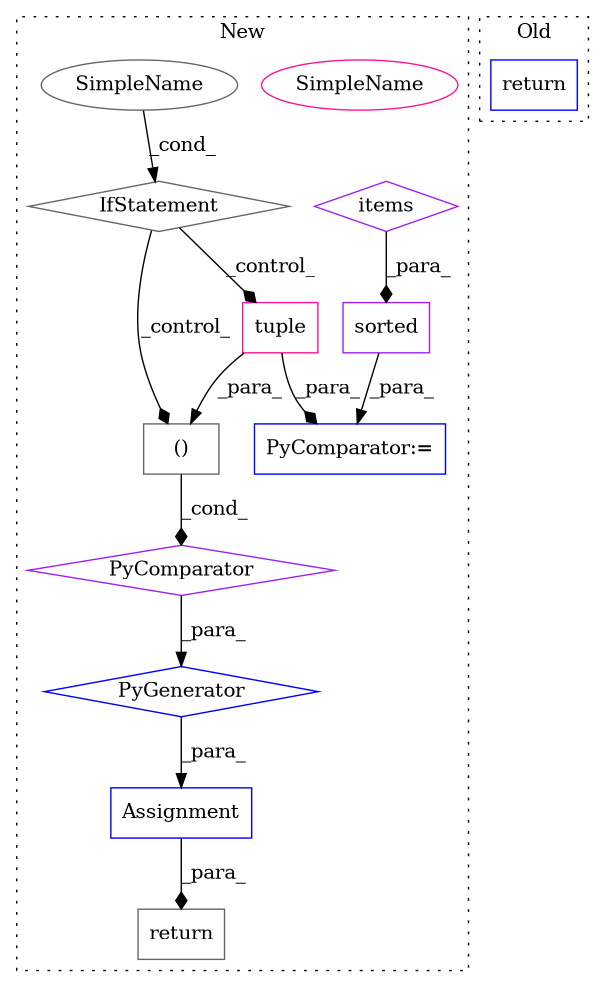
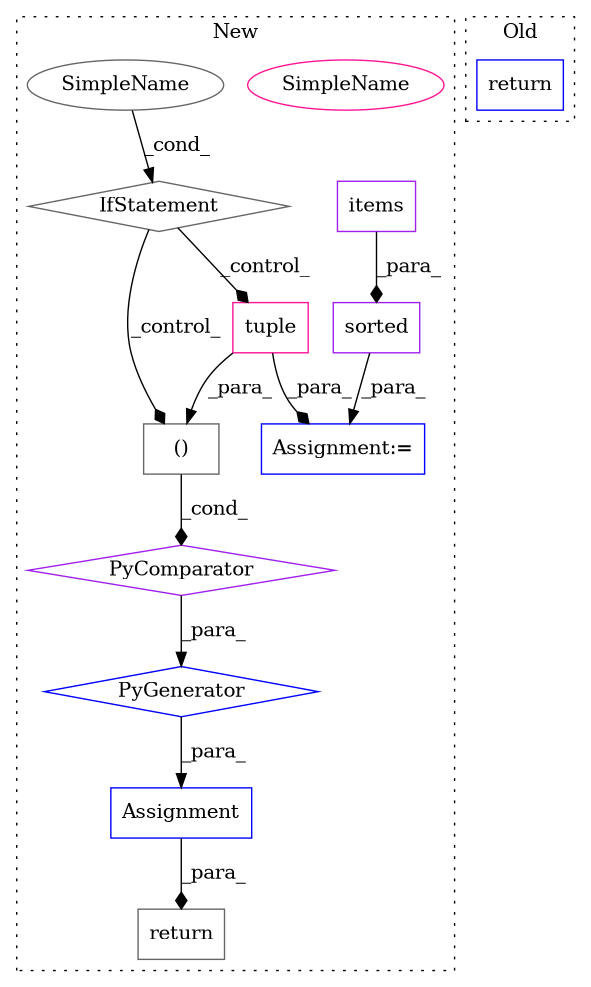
node "items": shape diamond -> box
node "PyComparator:=": label "PyComparator:=" -> "Assignment:="
